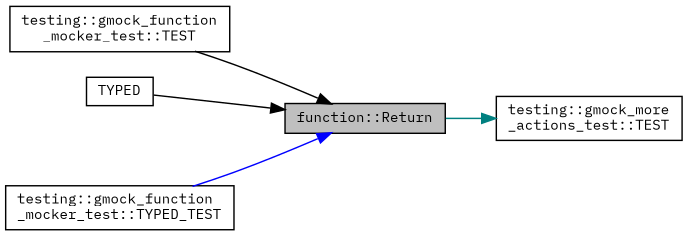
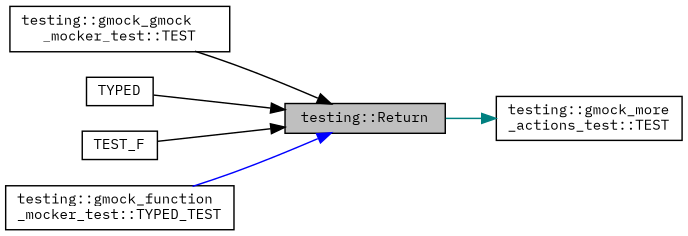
node "testing::gmock_function _mocker_test::TEST": label "testing::gmock_function _mocker_test::TEST" -> "testing::gmock_gmock _mocker_test::TEST"
node "function::Return": label "function::Return" -> "testing::Return"
node "TEST_F": added
